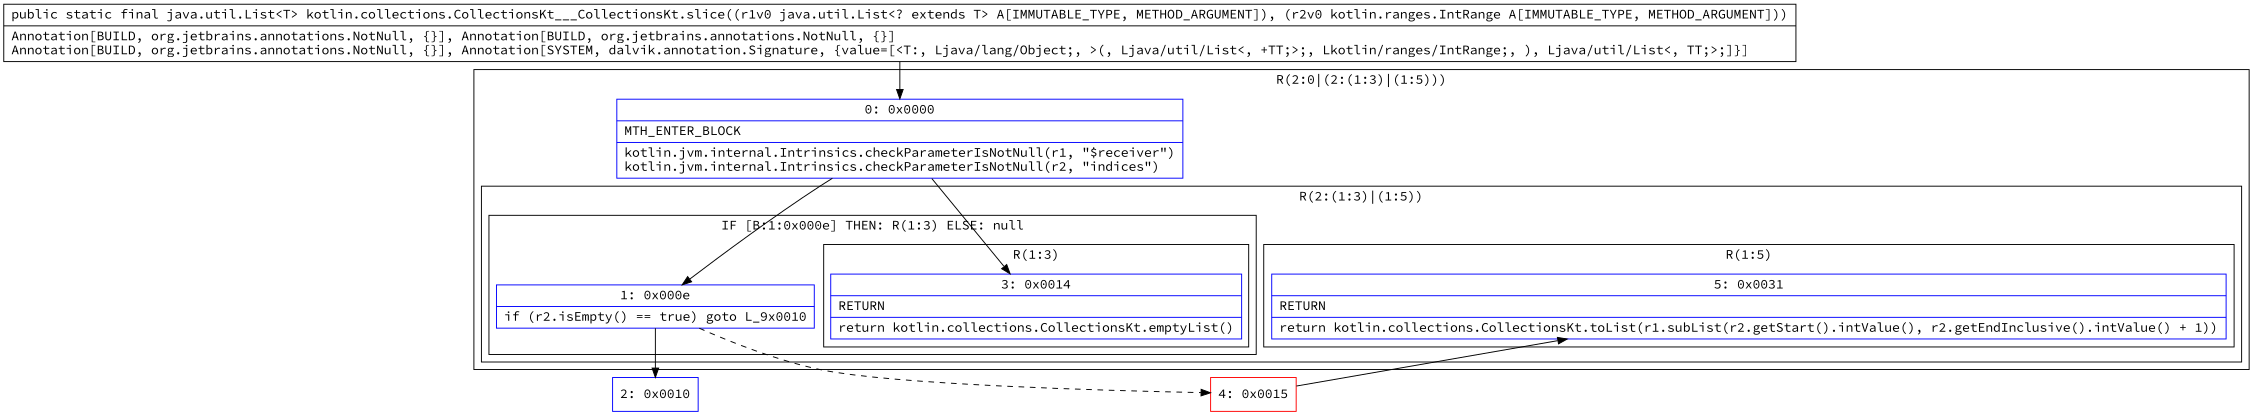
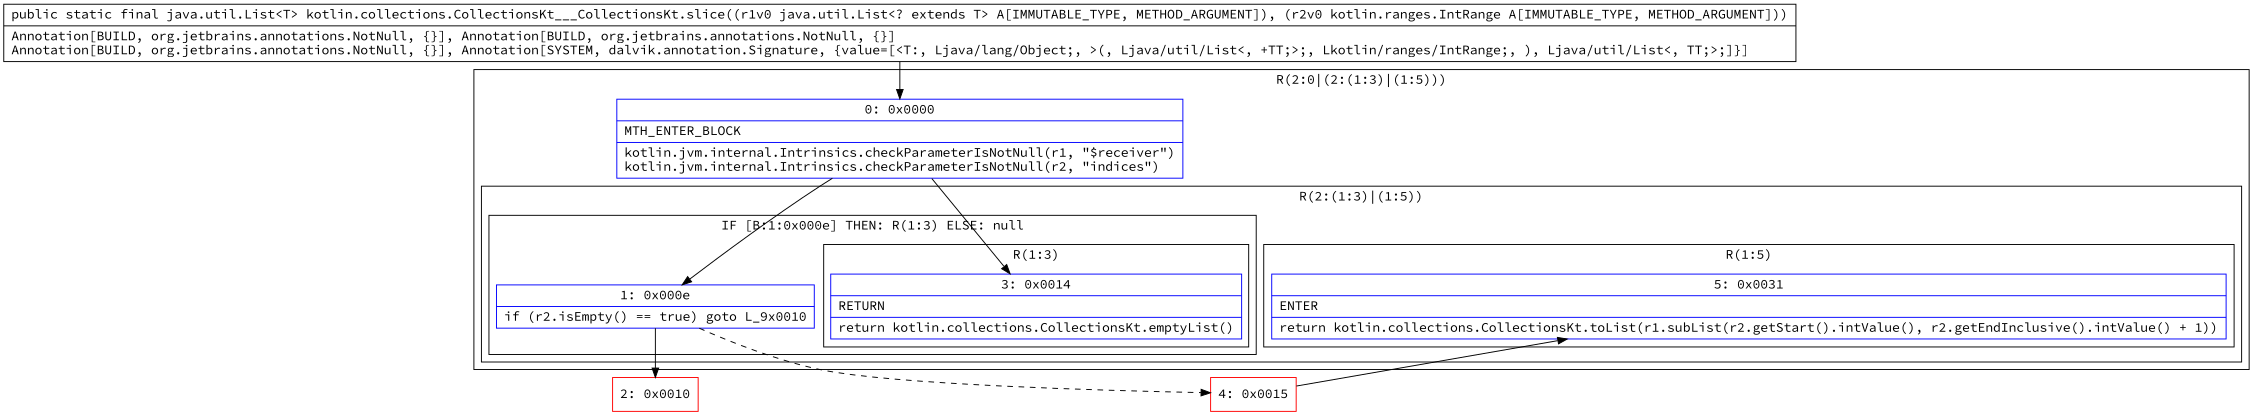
node "5: 0x0031": text "RETURN" -> "ENTER"
node "2: 0x0010": color blue -> red
